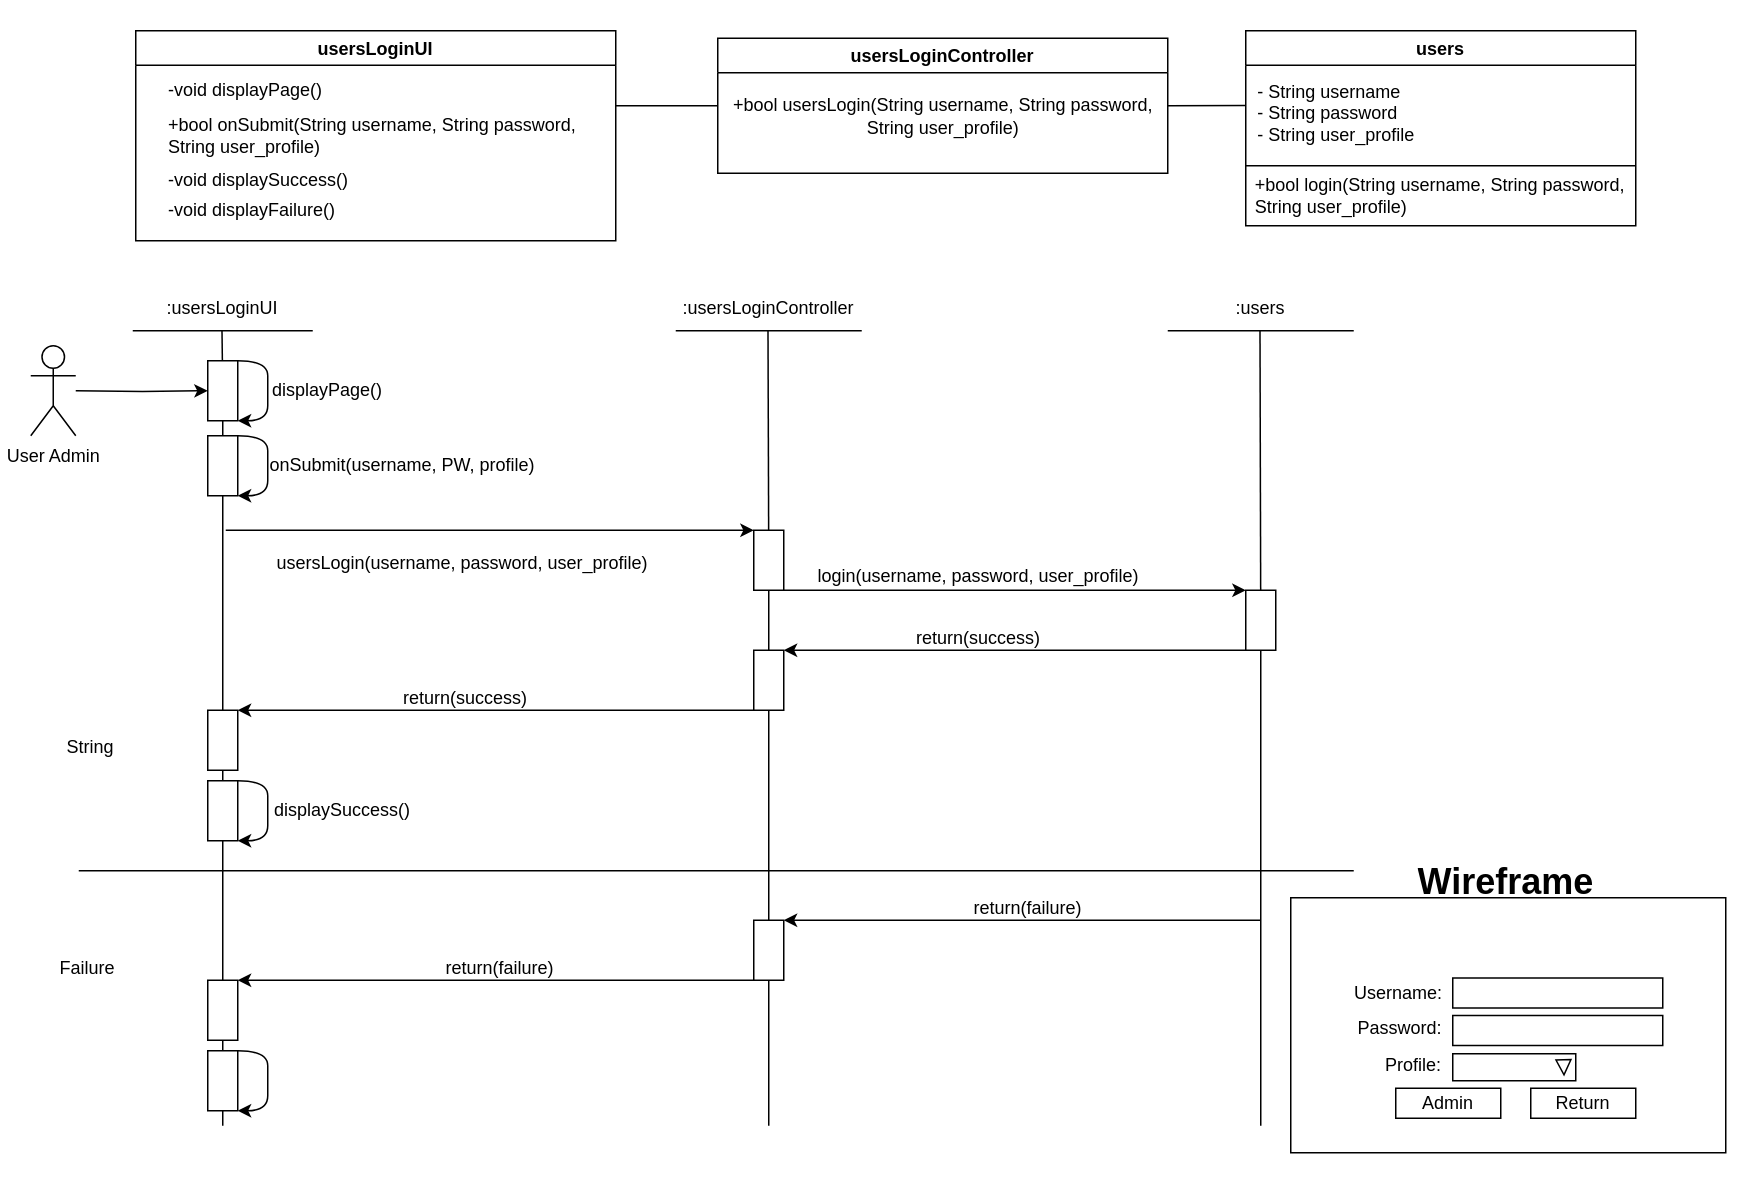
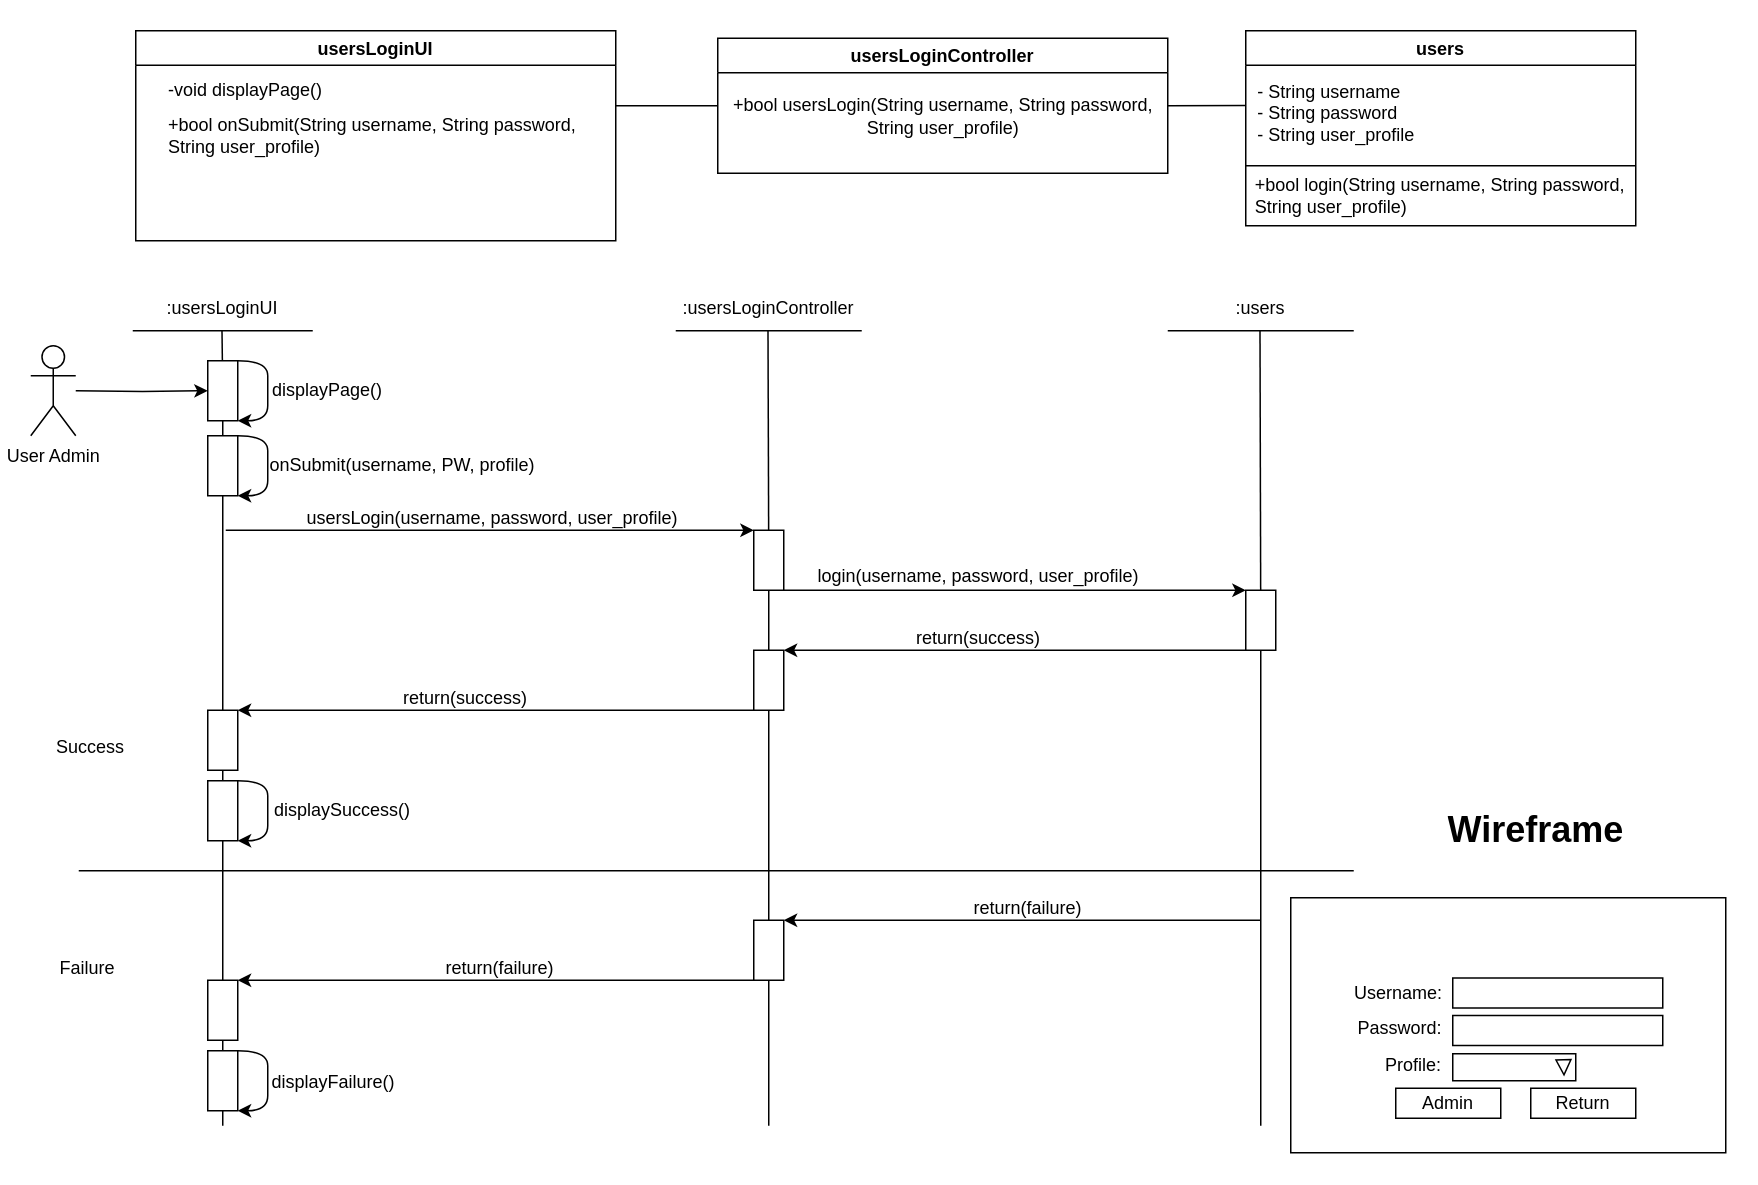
node "-void displaySuccess()": removed
node "-void displayFailure()": removed
node "usersLogin(username, password, user_profile)": moved (463, 563) -> (493, 518)
node "String": label "String" -> "Success"
node "Wireframe": moved (1508, 875) -> (1538, 823)
node "displayFailure()": added
